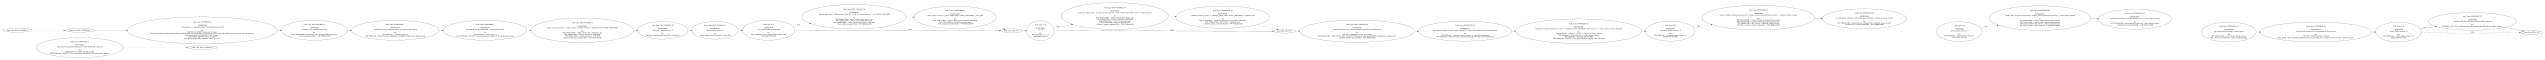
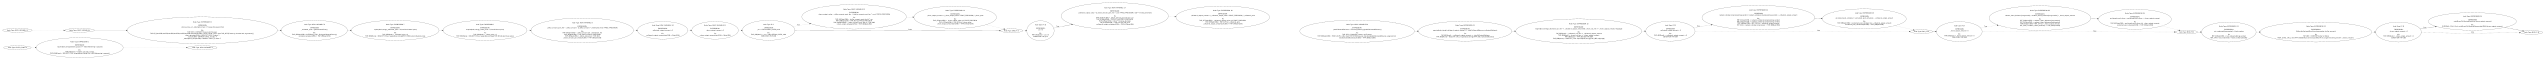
node "Node Type: END_IF 19": removed
node "Node Type: END_IF 26": added
node "Node Type: END_IF 30": added
node "Node Type: ENTRY_POINT 0": added
